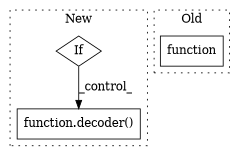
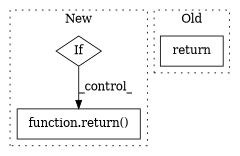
node "function": label "function" -> "return"
node "function.decoder()": label "function.decoder()" -> "function.return()"
